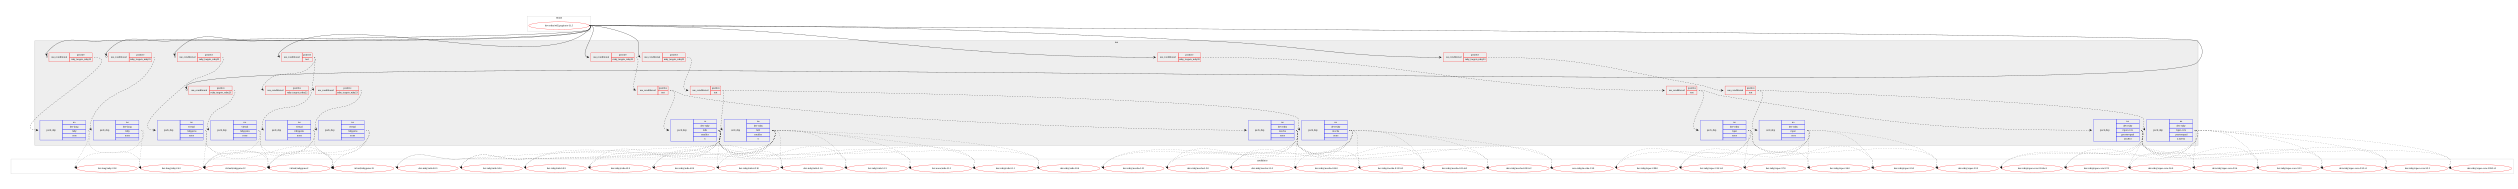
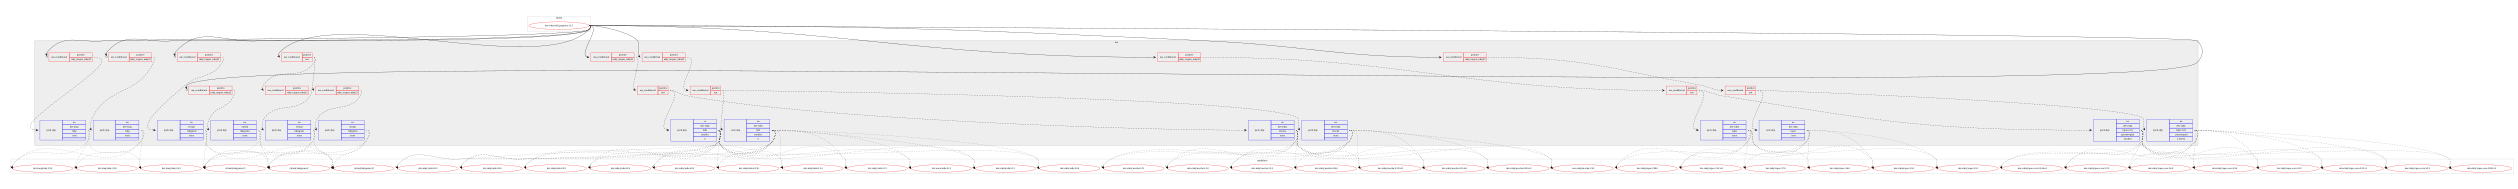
node "dev-lang/ruby-2.3.5": added
